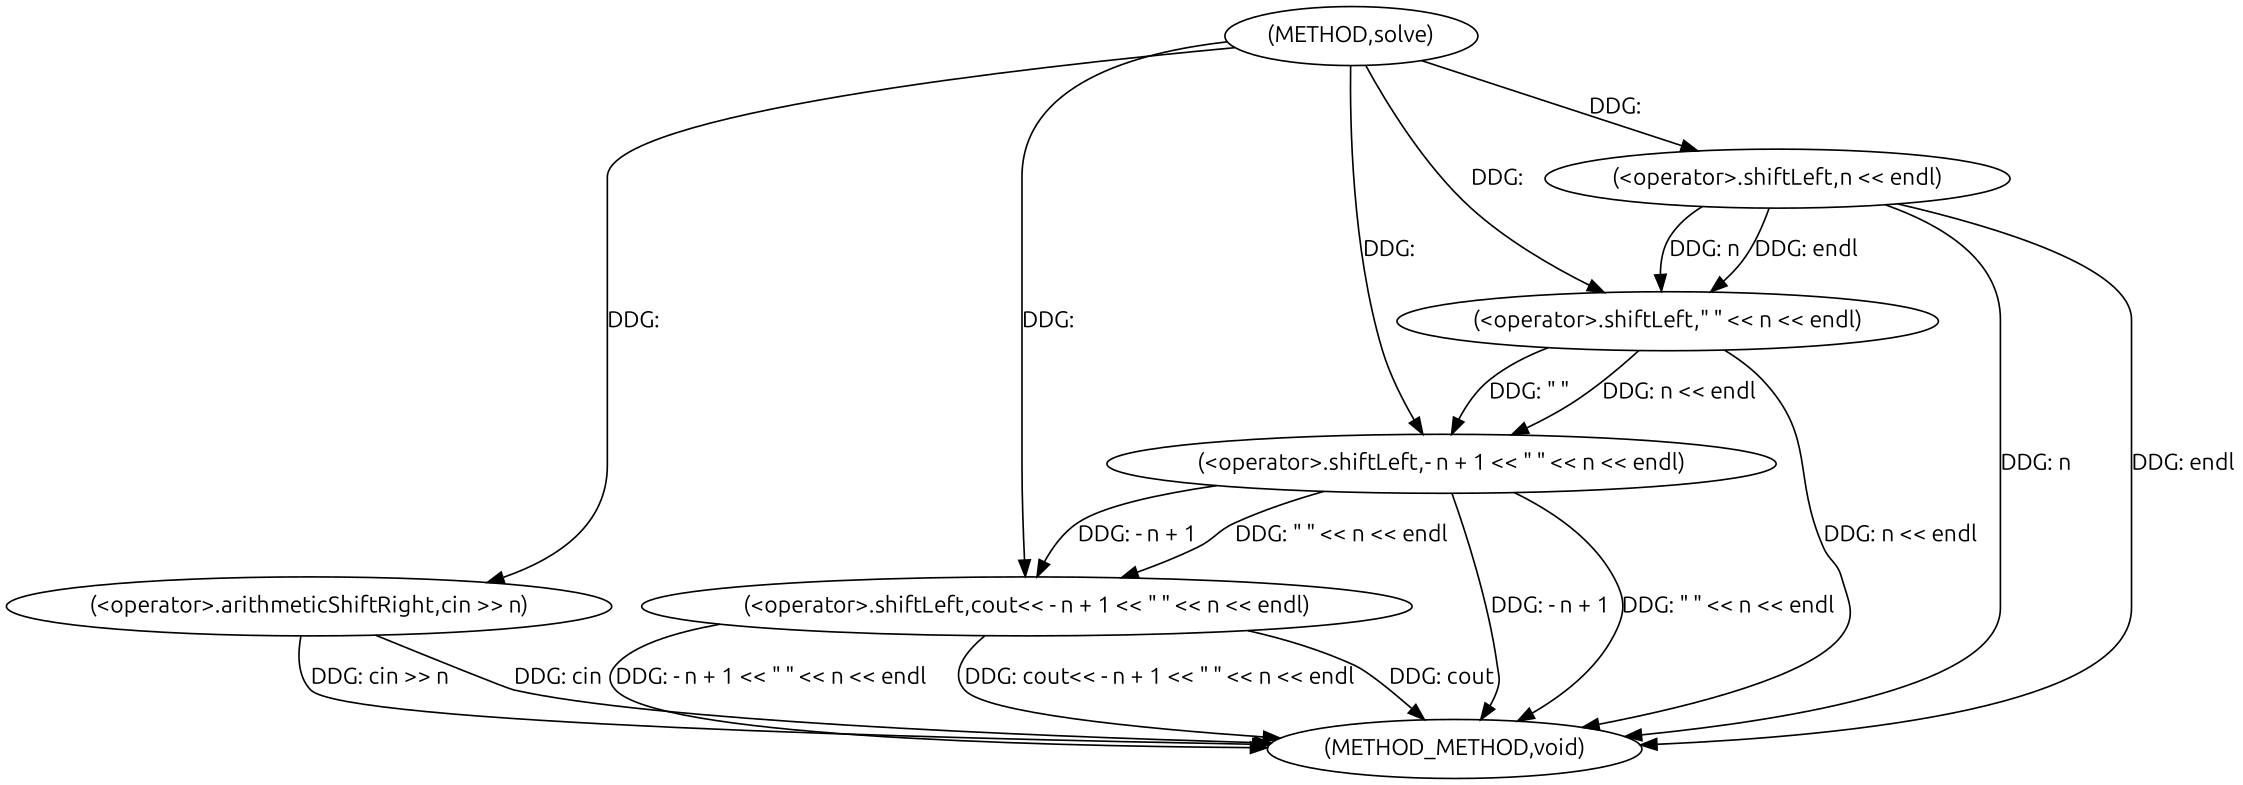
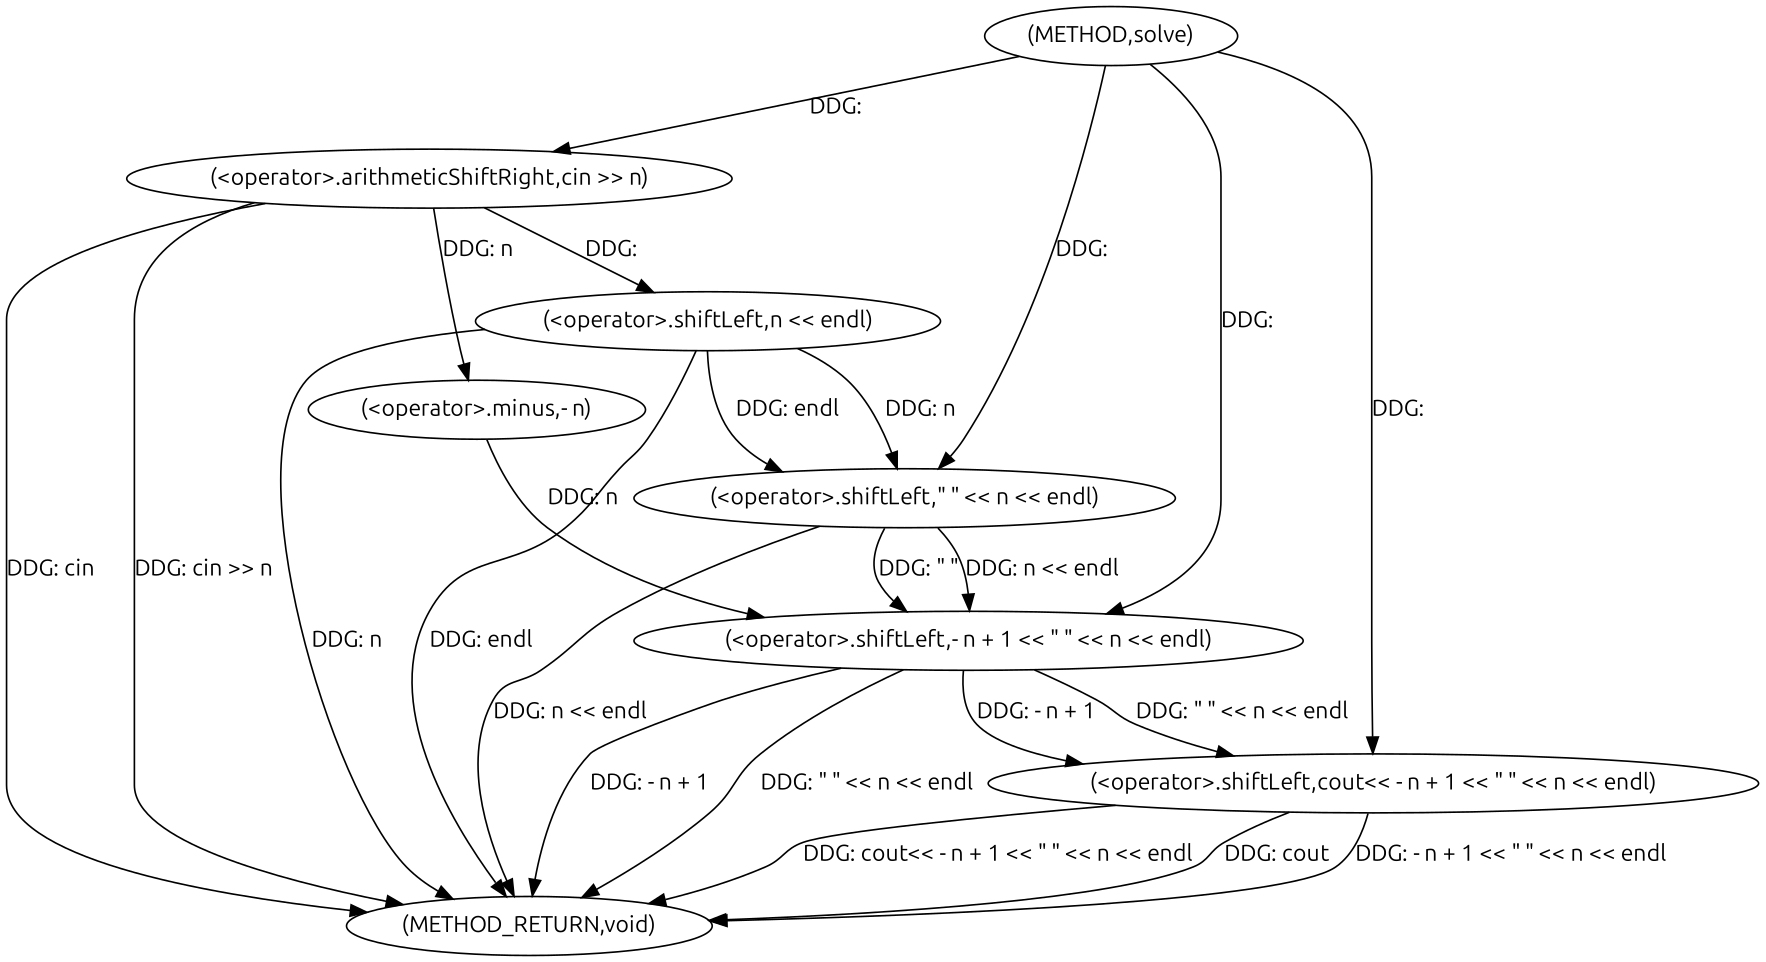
edge "(METHOD,solve)" -> "(<operator>.shiftLeft,n << endl)": now "(<operator>.arithmeticShiftRight,cin >> n)" -> "(<operator>.shiftLeft,n << endl)"
node "(<operator>.minus,- n)": added
node "(METHOD_METHOD,void)": label "(METHOD_METHOD,void)" -> "(METHOD_RETURN,void)"
